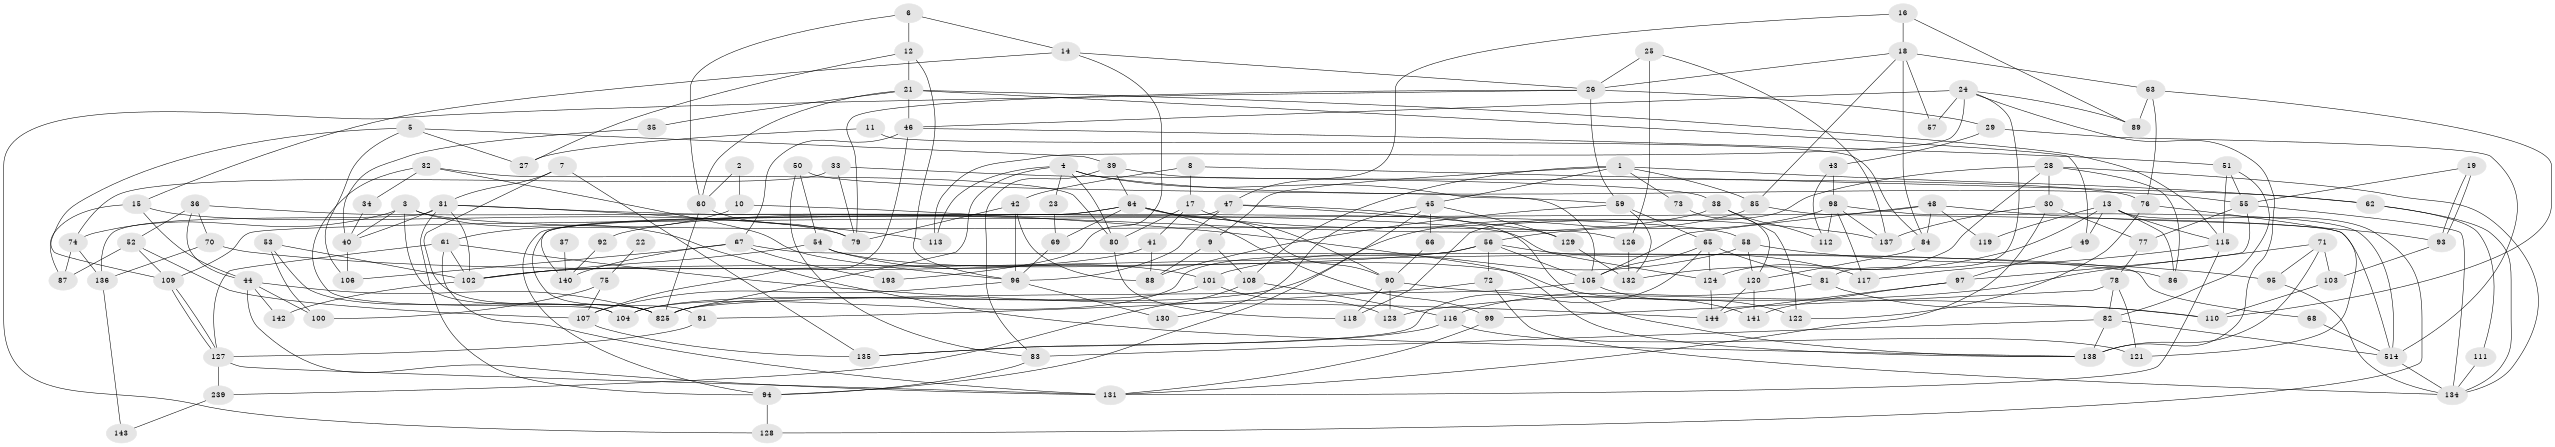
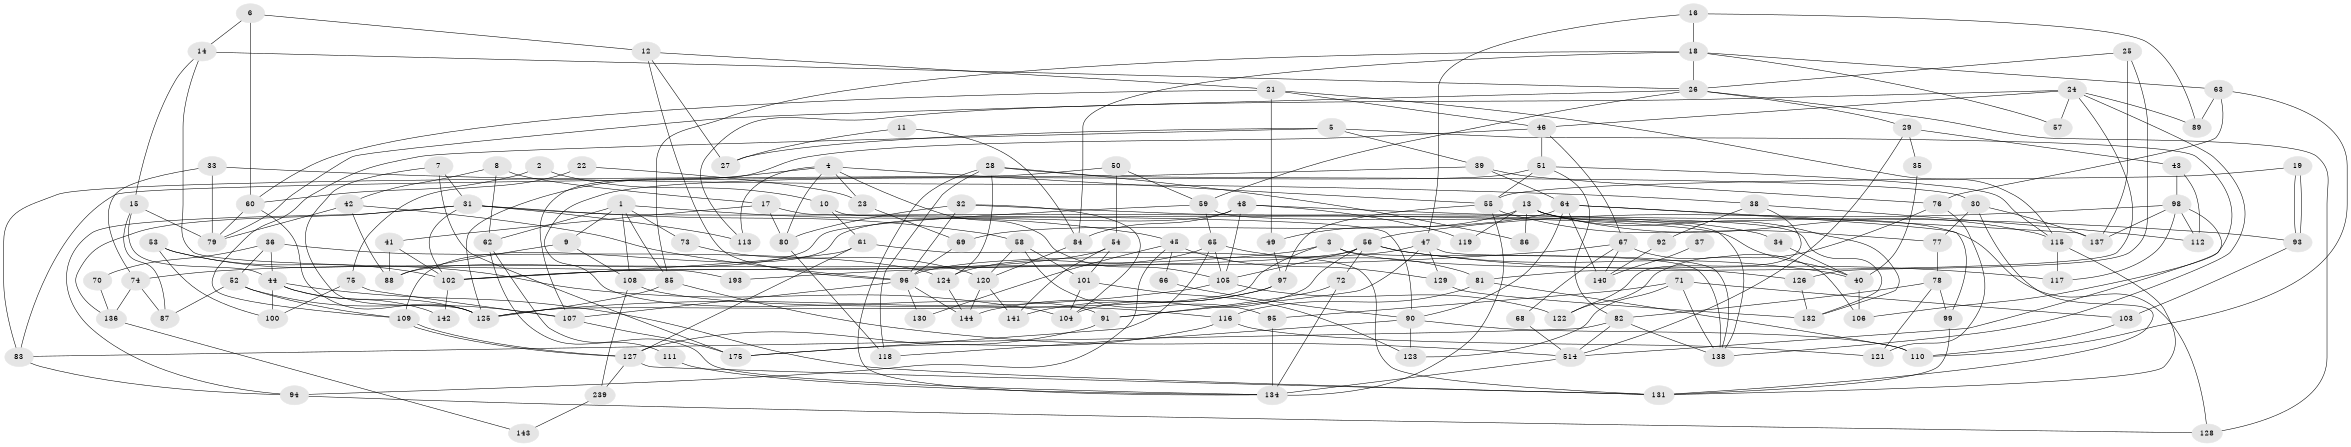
edge "21" -- "35": now "29" -- "35"
edge "22" -- "23": added
edge "51" -- "91": added
edge "3" -- "40": now "56" -- "40"
edge "64" -- "94": removed
edge "70" -- "86": removed
edge "61" -- "144": now "96" -- "144"
node "825": label "825" -> "125"
node "135": label "135" -> "175"
